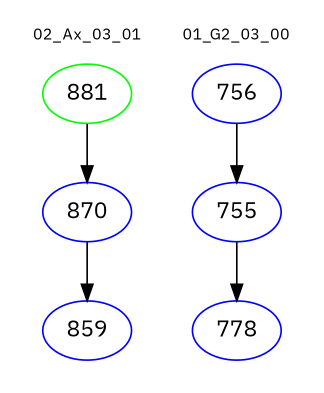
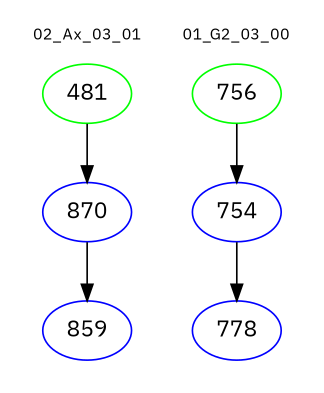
node "881": label "881" -> "481"
node "756": color blue -> green
node "755": label "755" -> "754"
